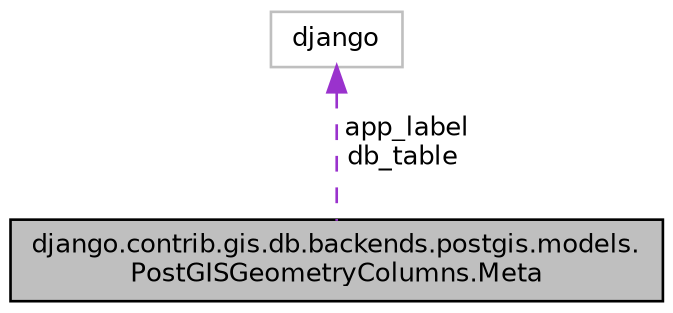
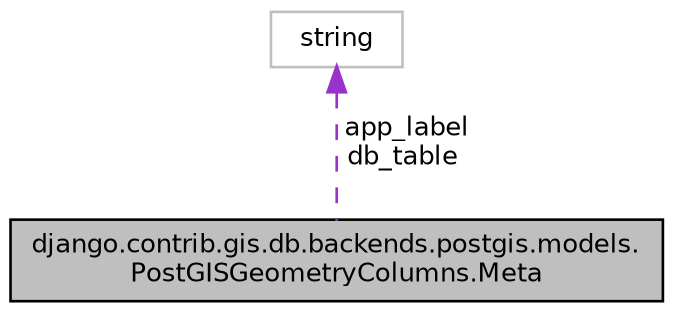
node "django": label "django" -> "string"
